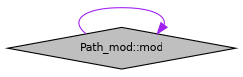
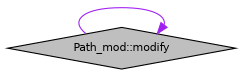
node "Path_mod::mod": label "Path_mod::mod" -> "Path_mod::modify"
